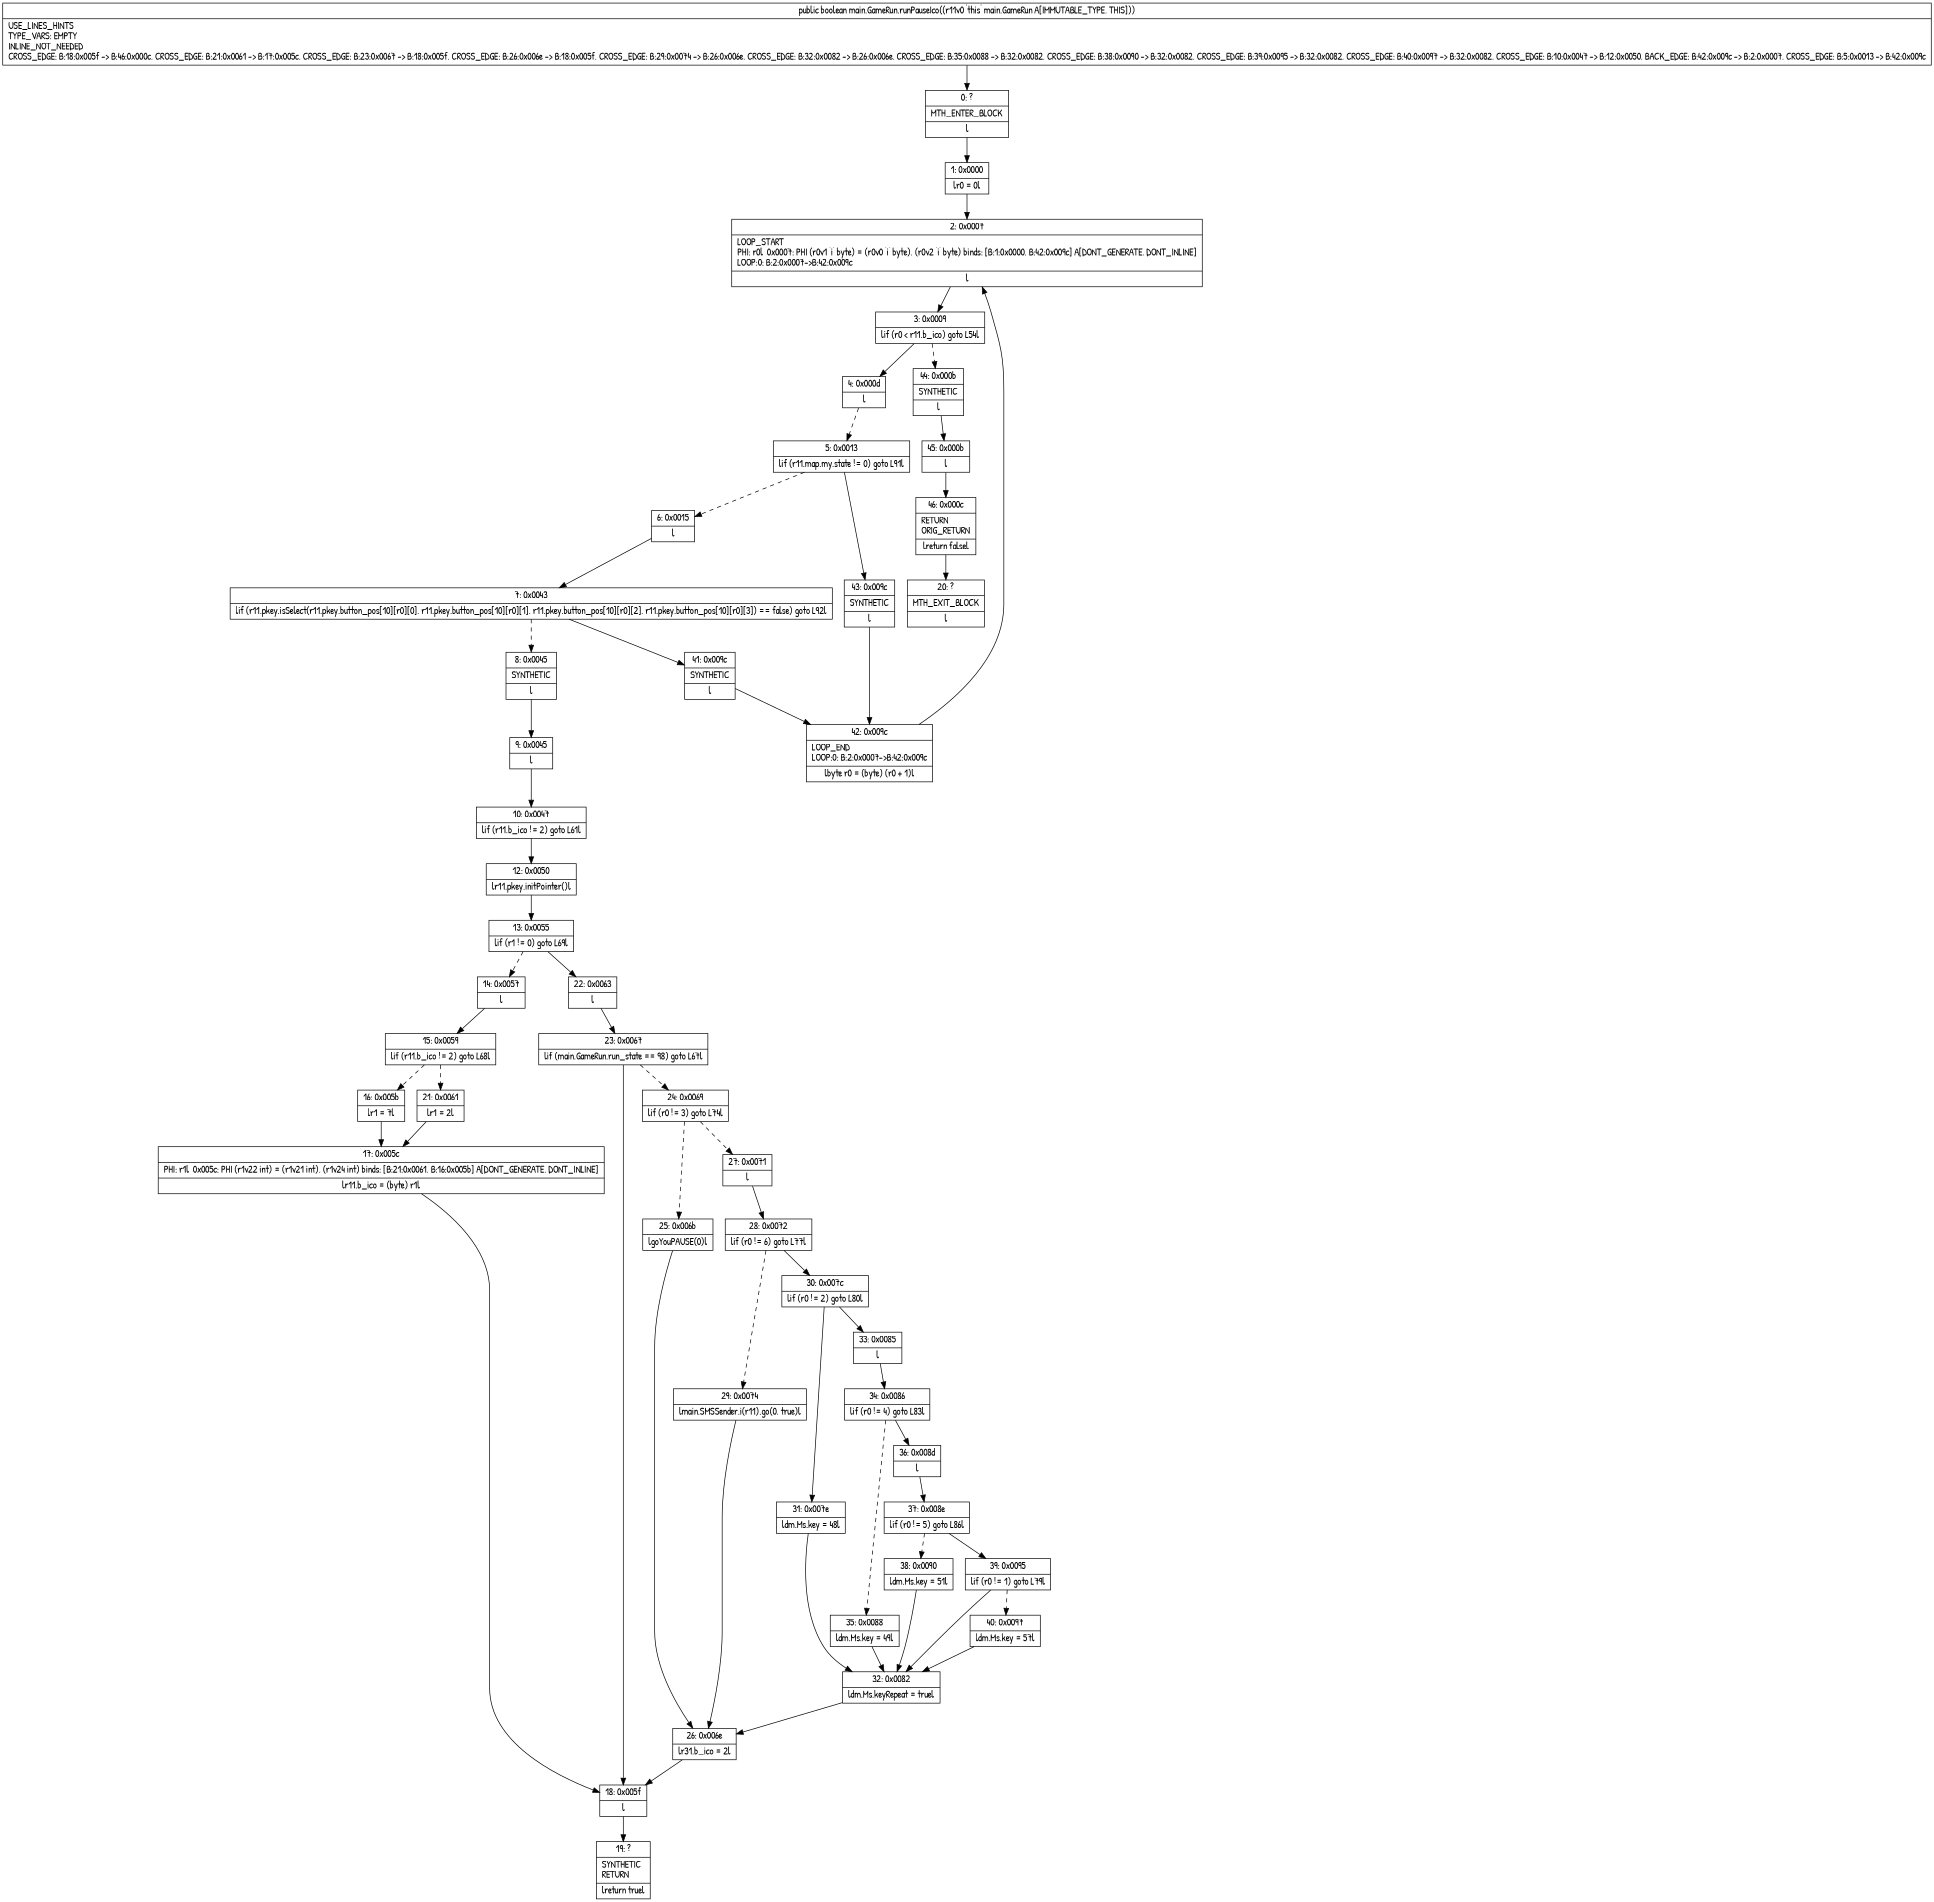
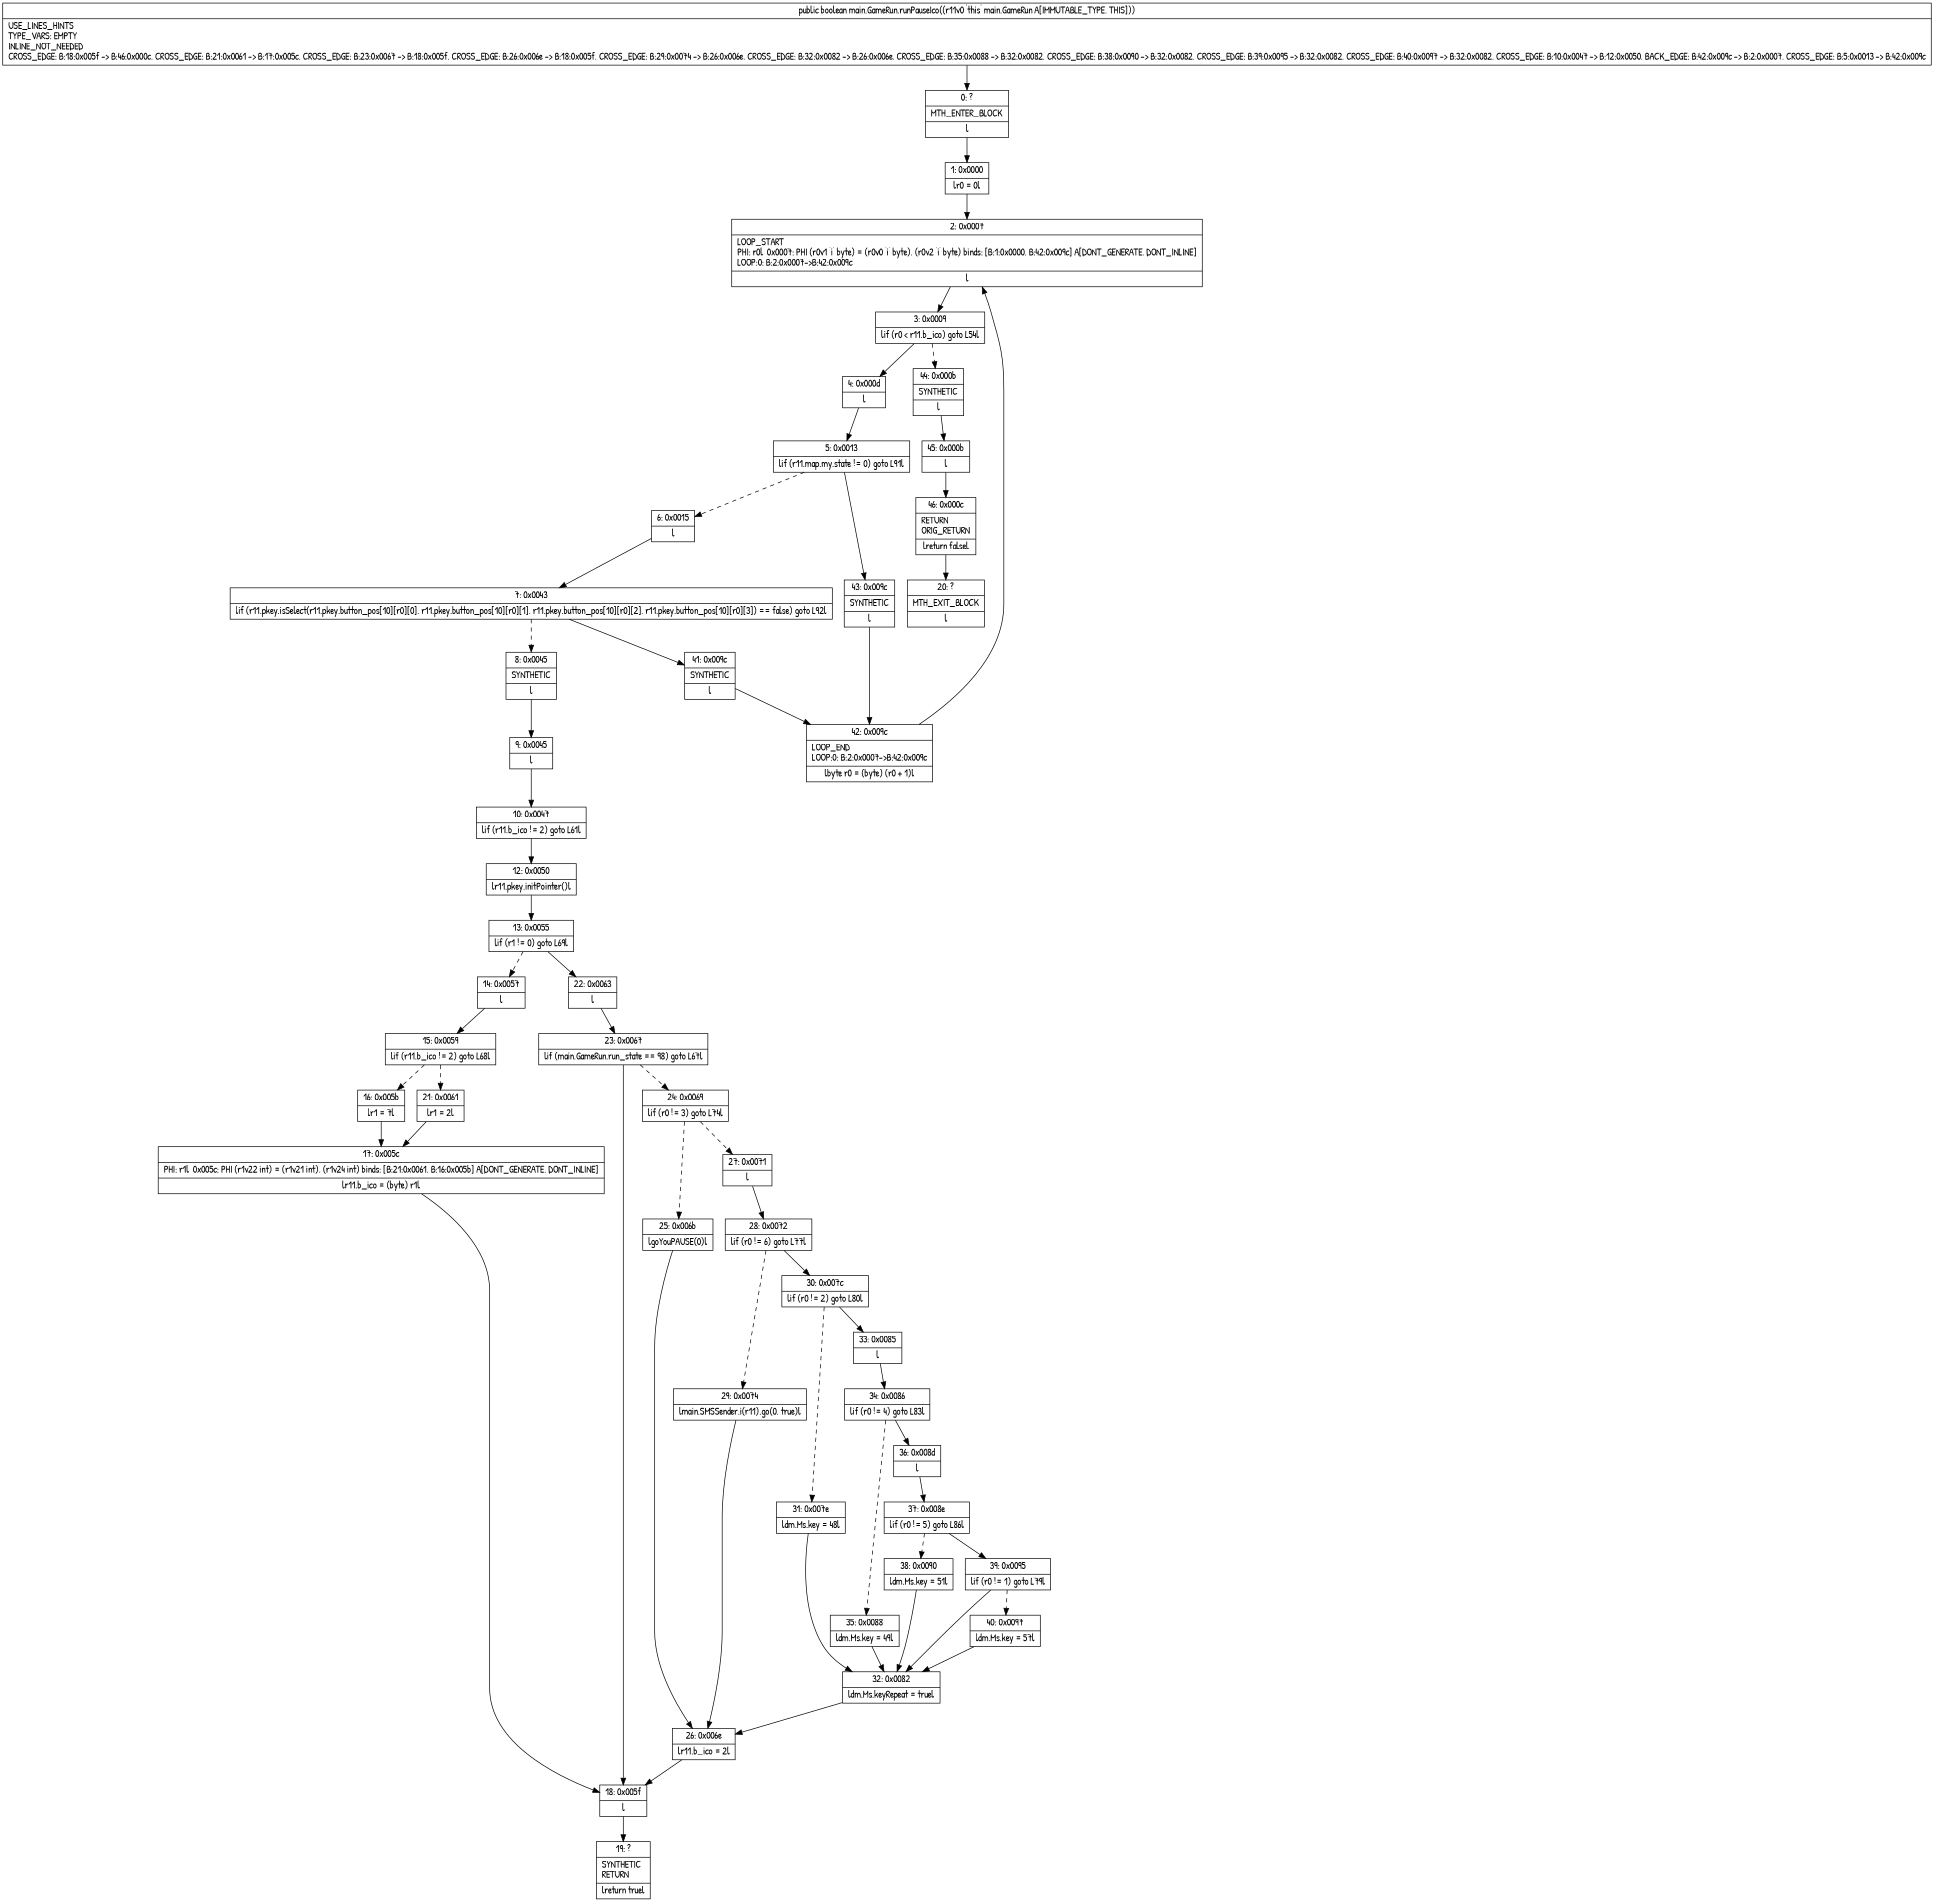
edge "4: 0x000d" -> "5: 0x0013": style dashed -> solid
edge "30: 0x007c" -> "31: 0x007e": style solid -> dashed
node "26: 0x006e": text "lr31.b_ico = 2l" -> "lr11.b_ico = 2l"
